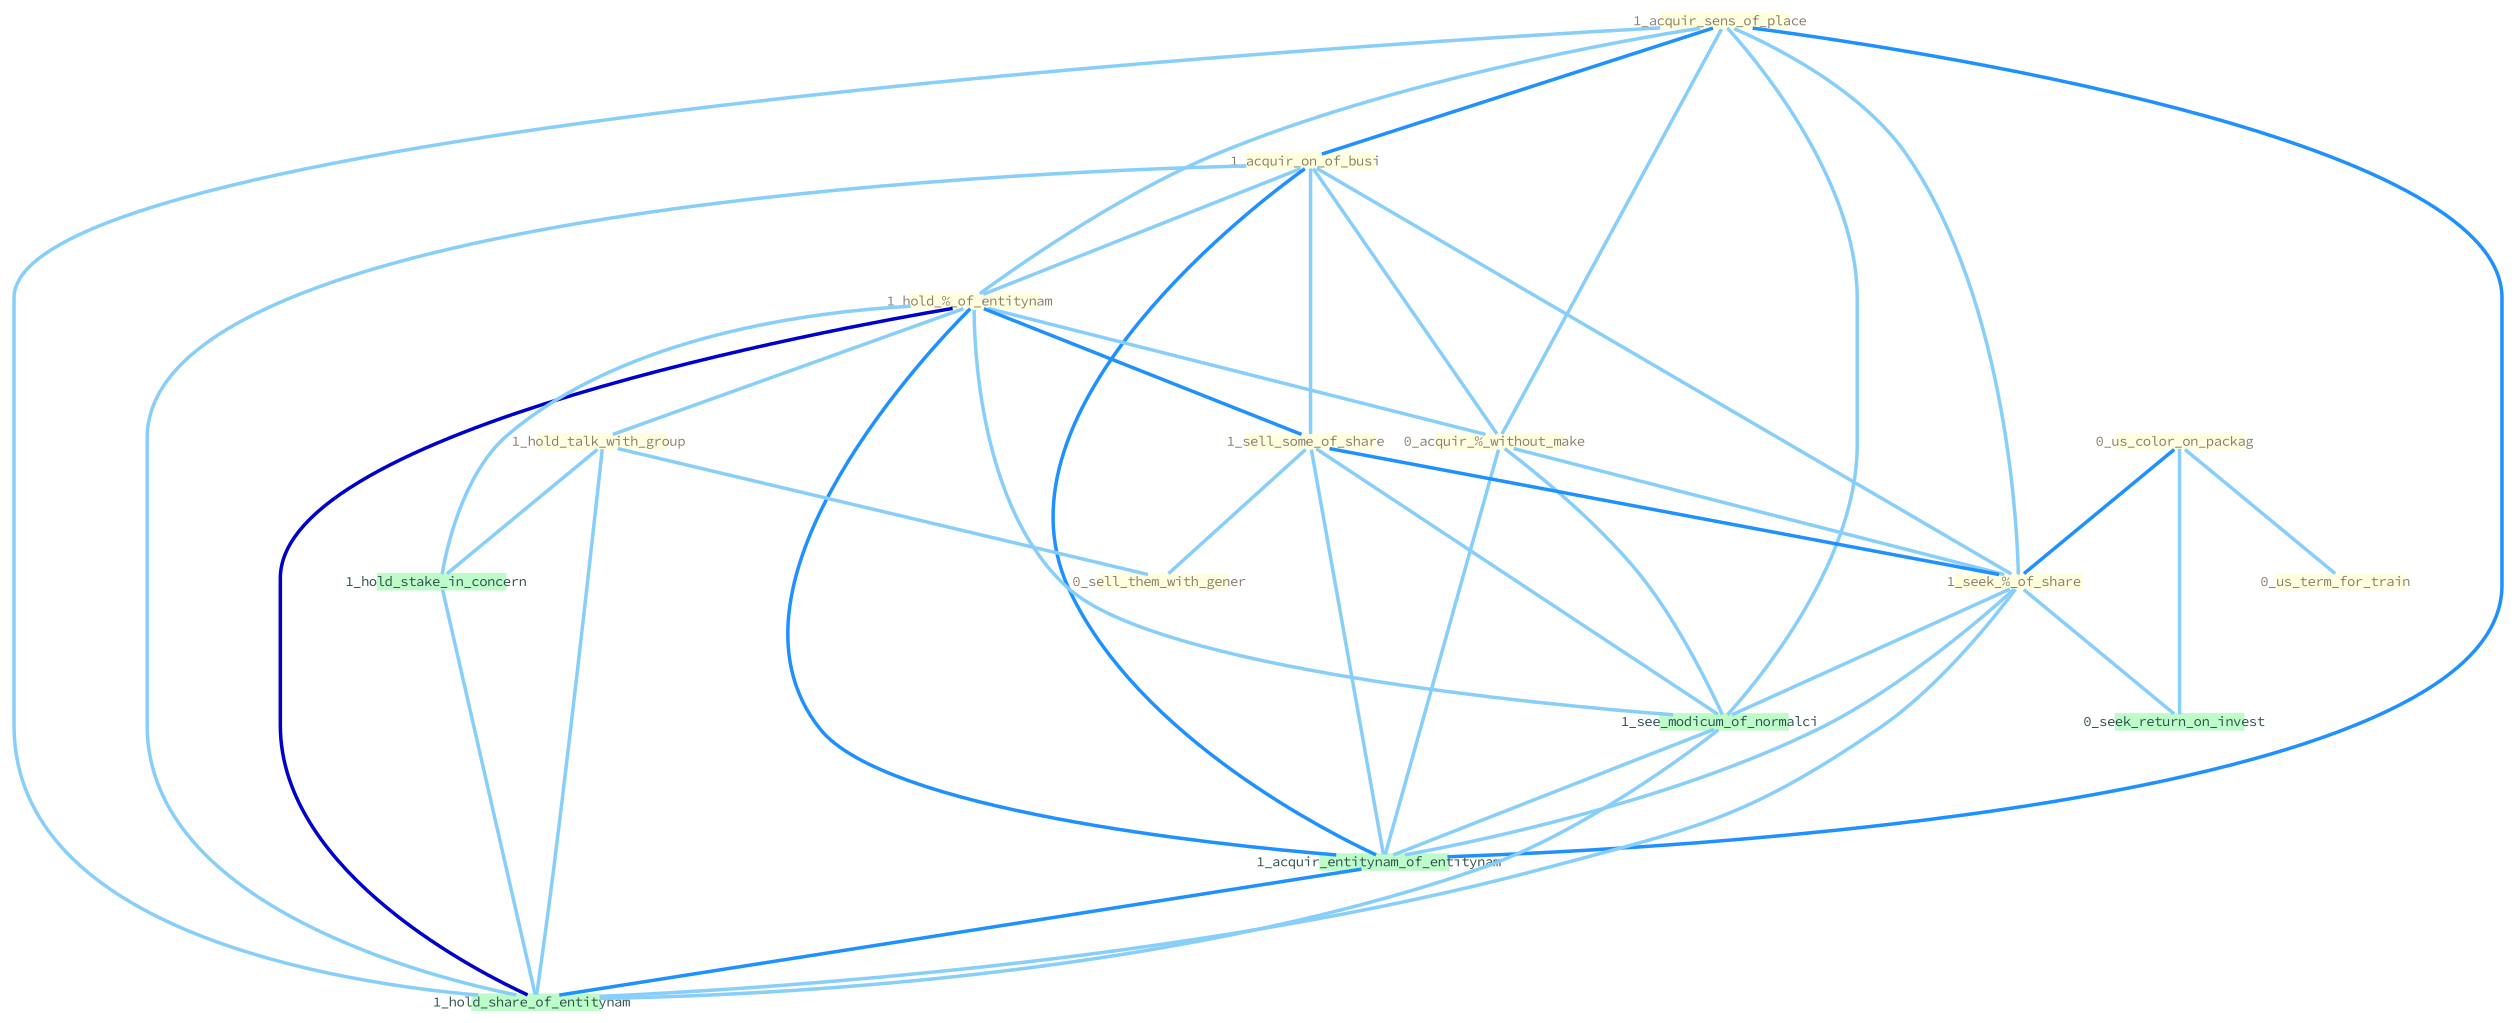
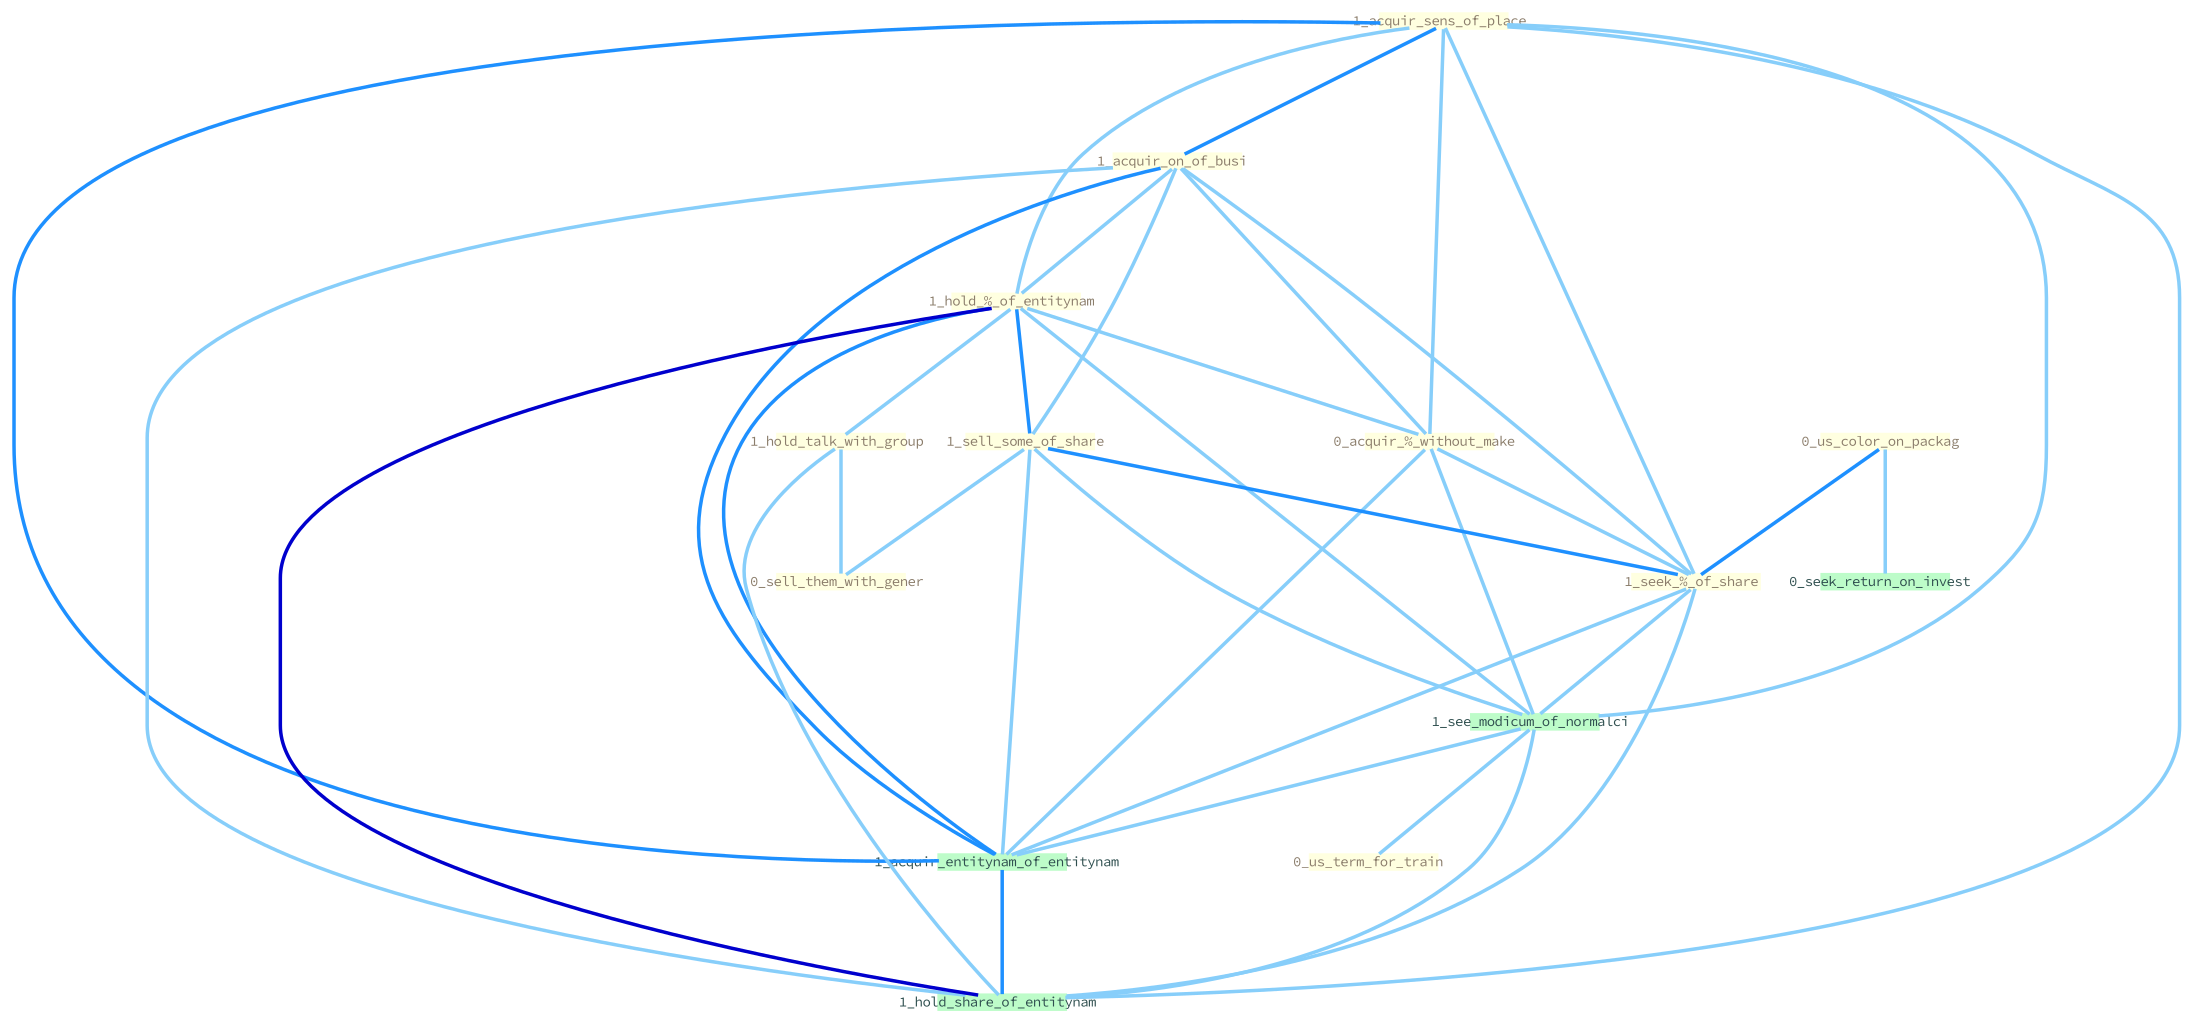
edge "0_us_color_on_packag" -- "0_us_term_for_train": now "1_see_modicum_of_normalci" -- "0_us_term_for_train"
node "1_hold_stake_in_concern": removed
edge "1_seek_%_of_share" -- "0_seek_return_on_invest": removed
